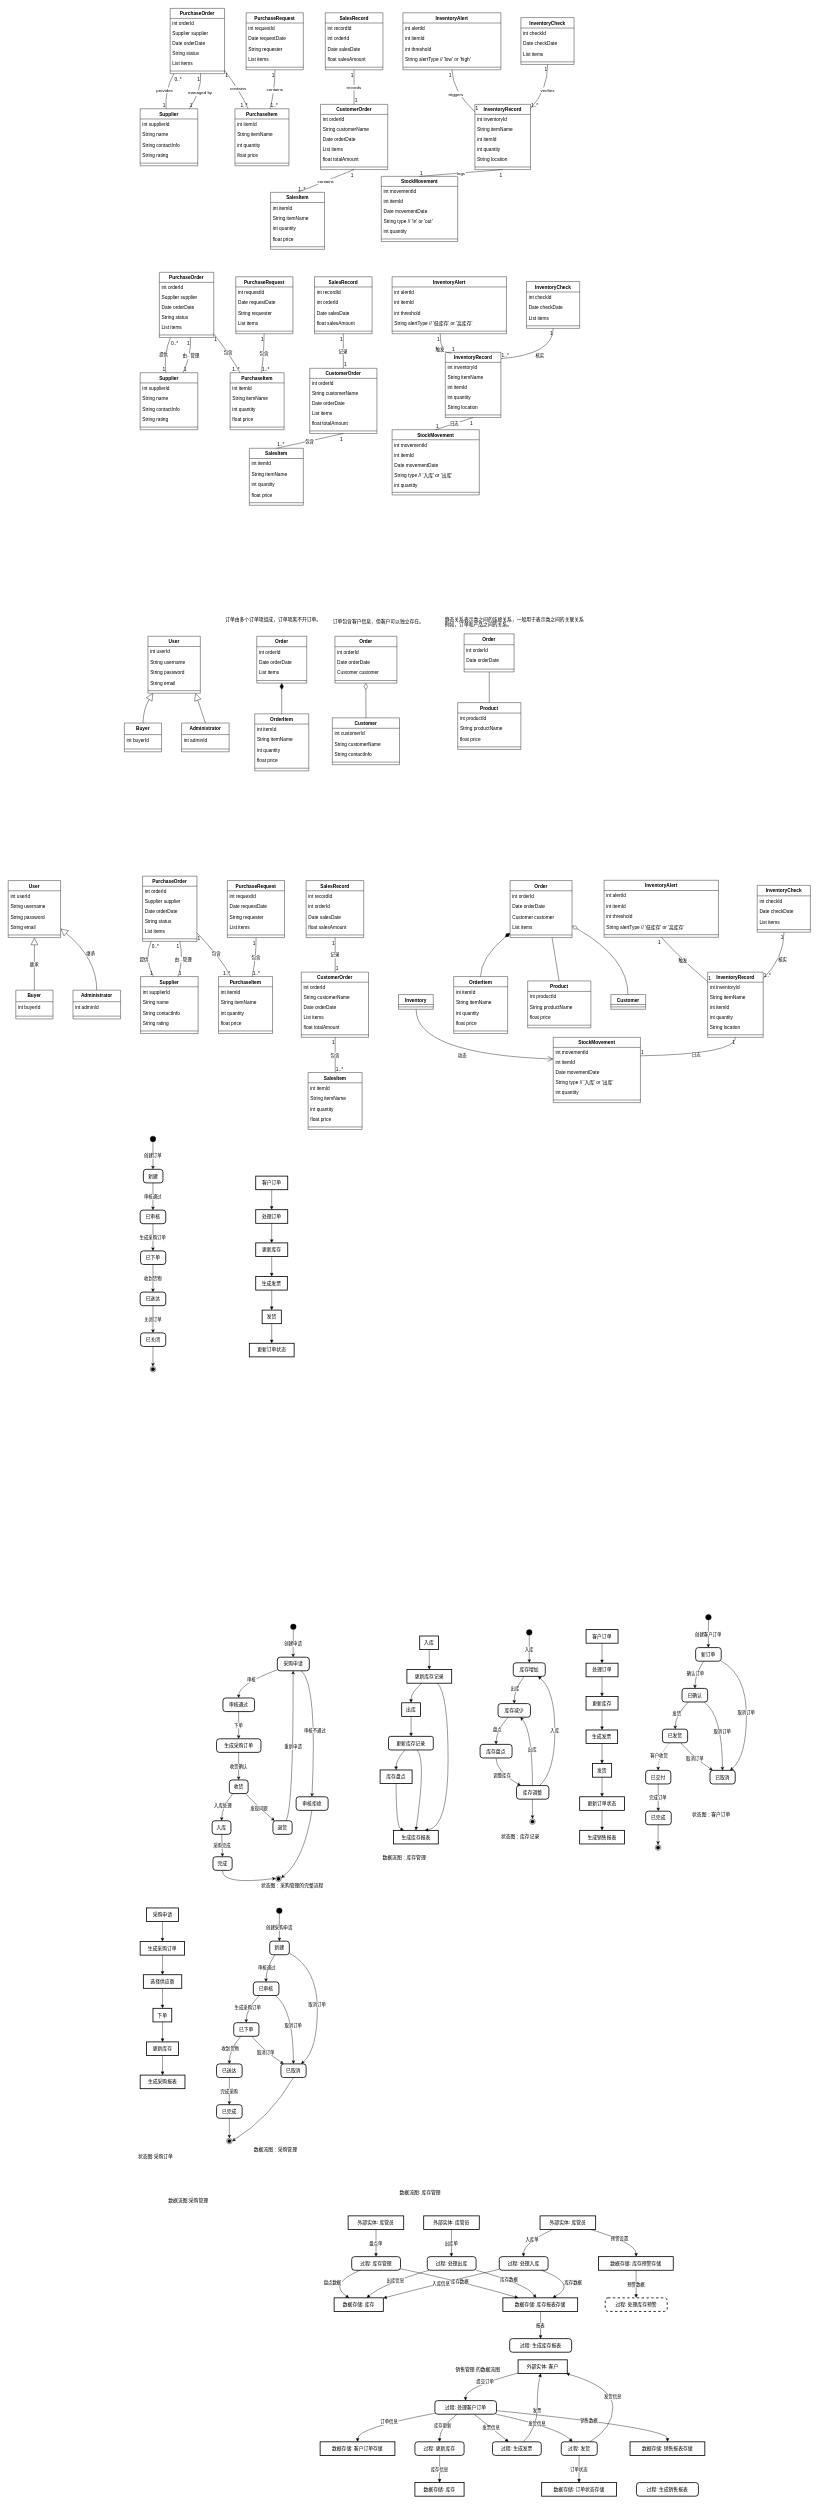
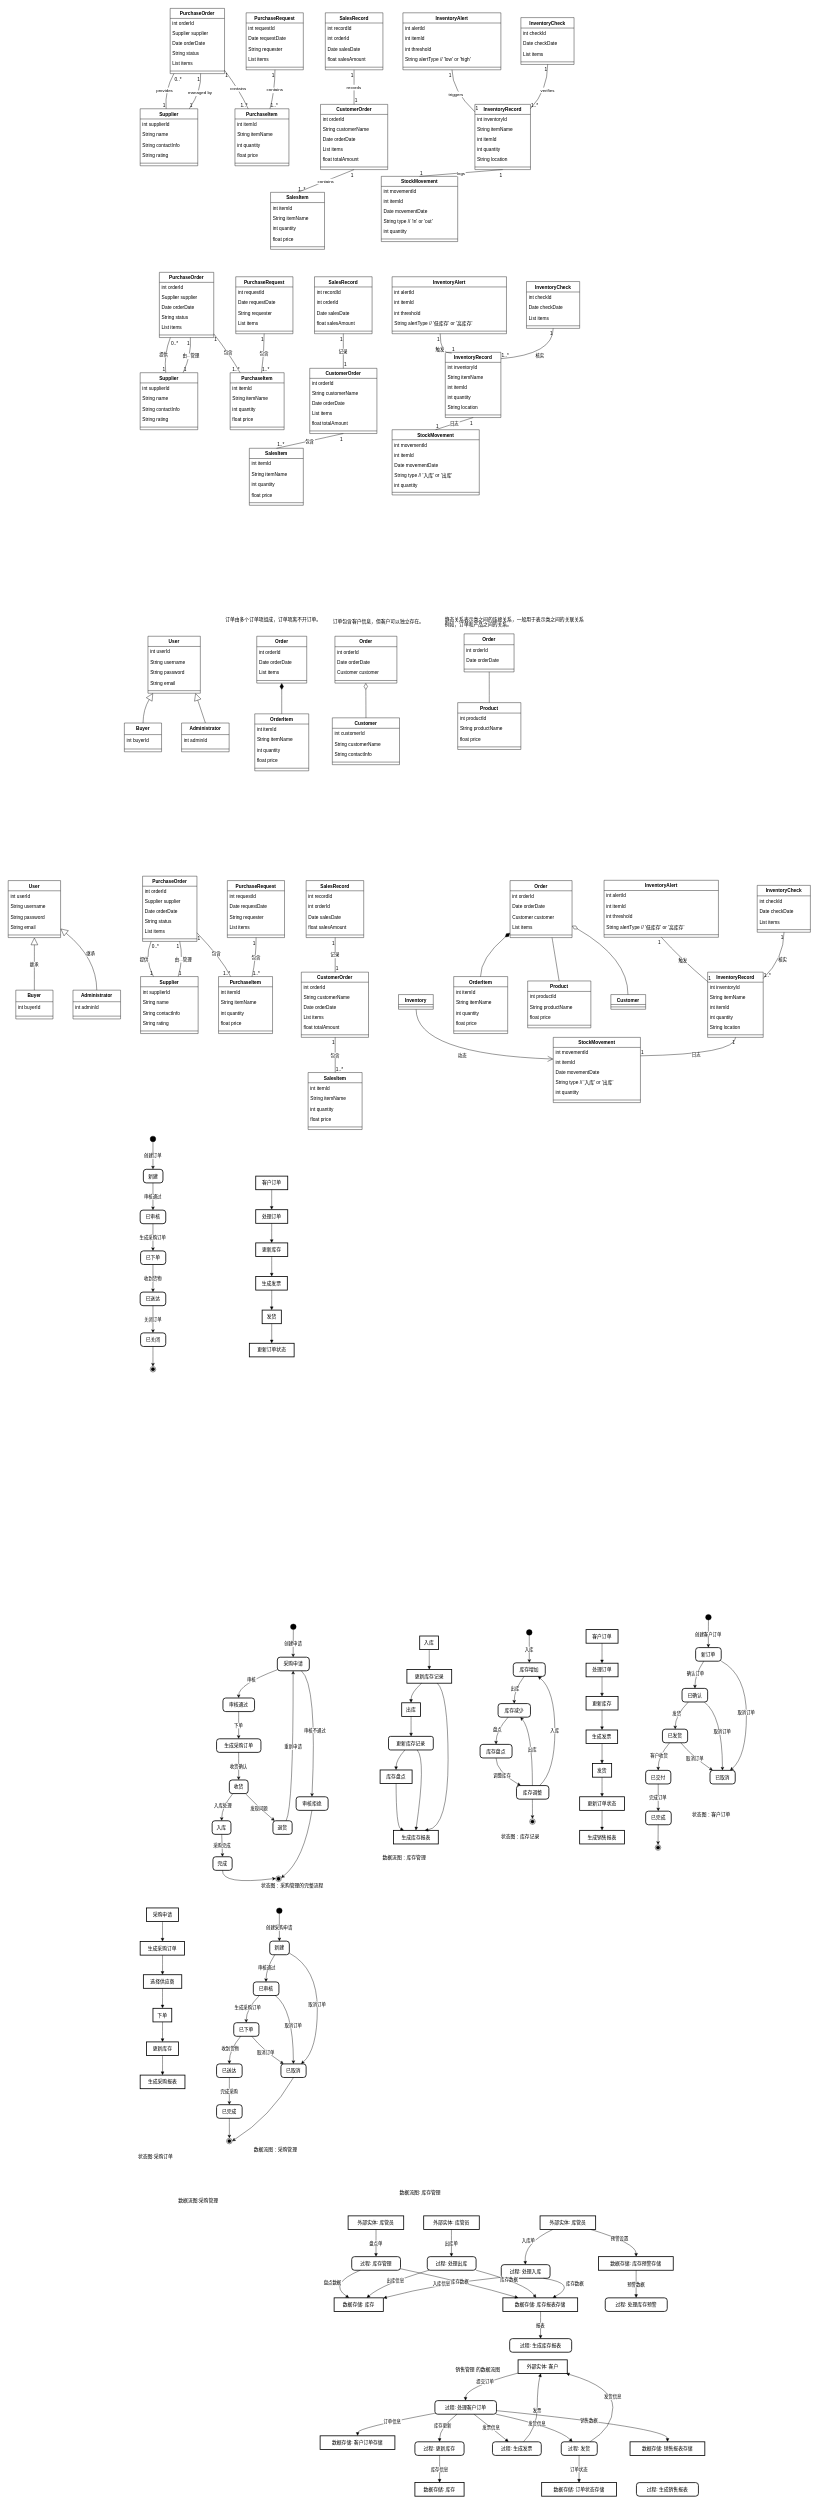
edge "已发货" -> "已交付": style dashed -> solid
node "数据流图:采购管理": moved (188, 2201) -> (198, 2201)
node "过程: 处理入库": moved (524, 2264) -> (526, 2272)
node "过程: 处理库存预警": style dashed -> solid
node "数据存储: 客户订单存储": moved (358, 2449) -> (358, 2443)
